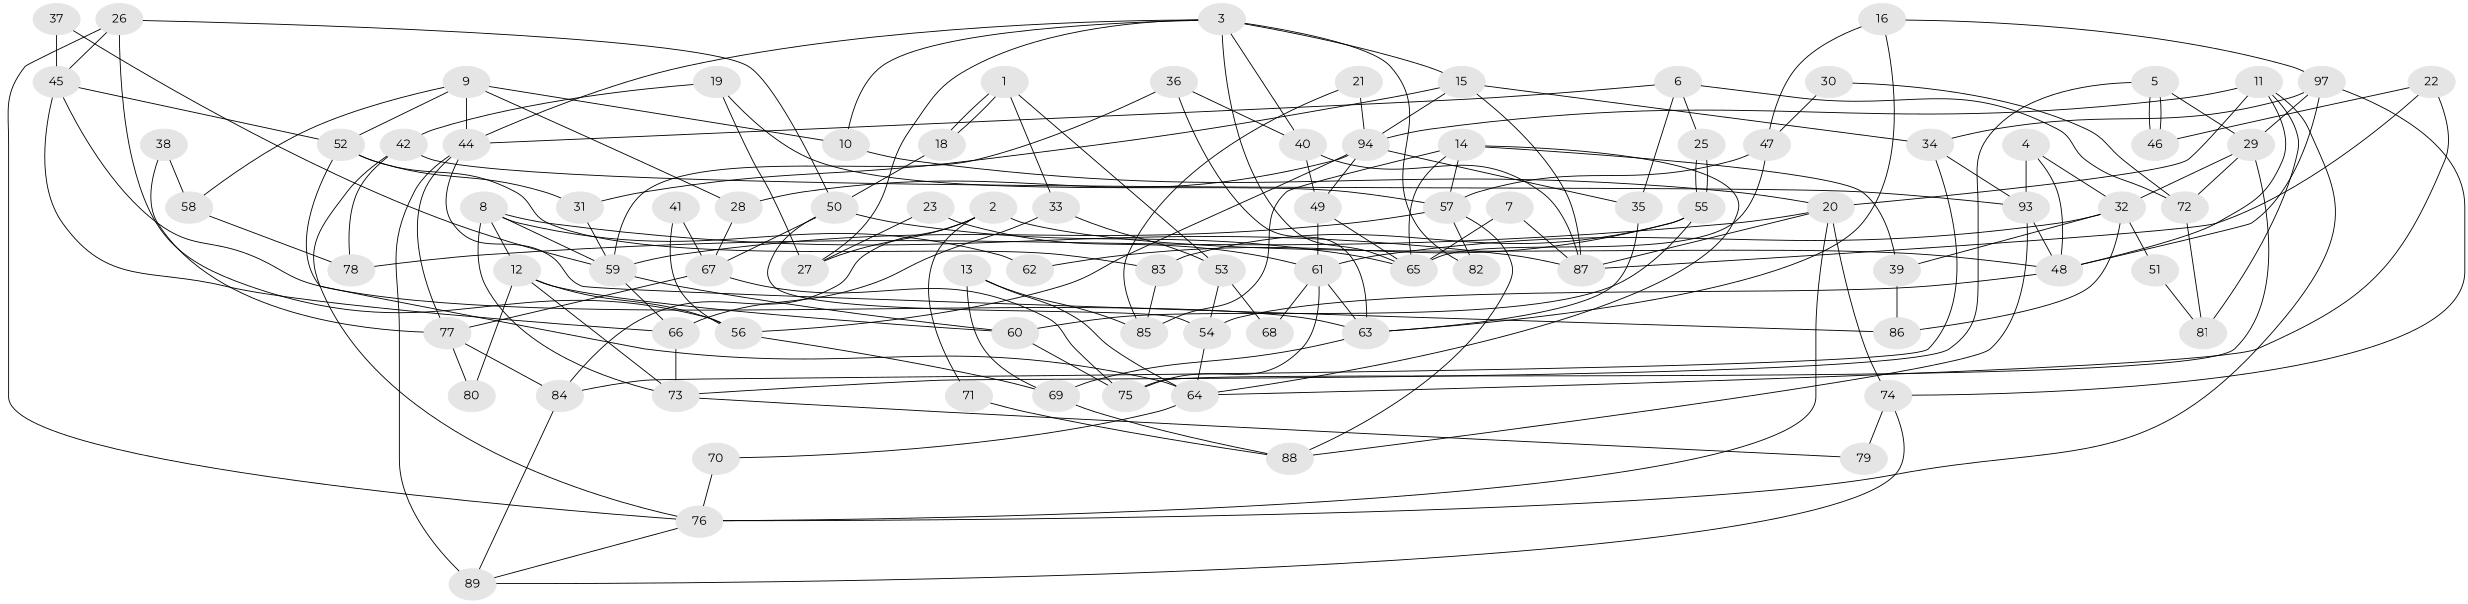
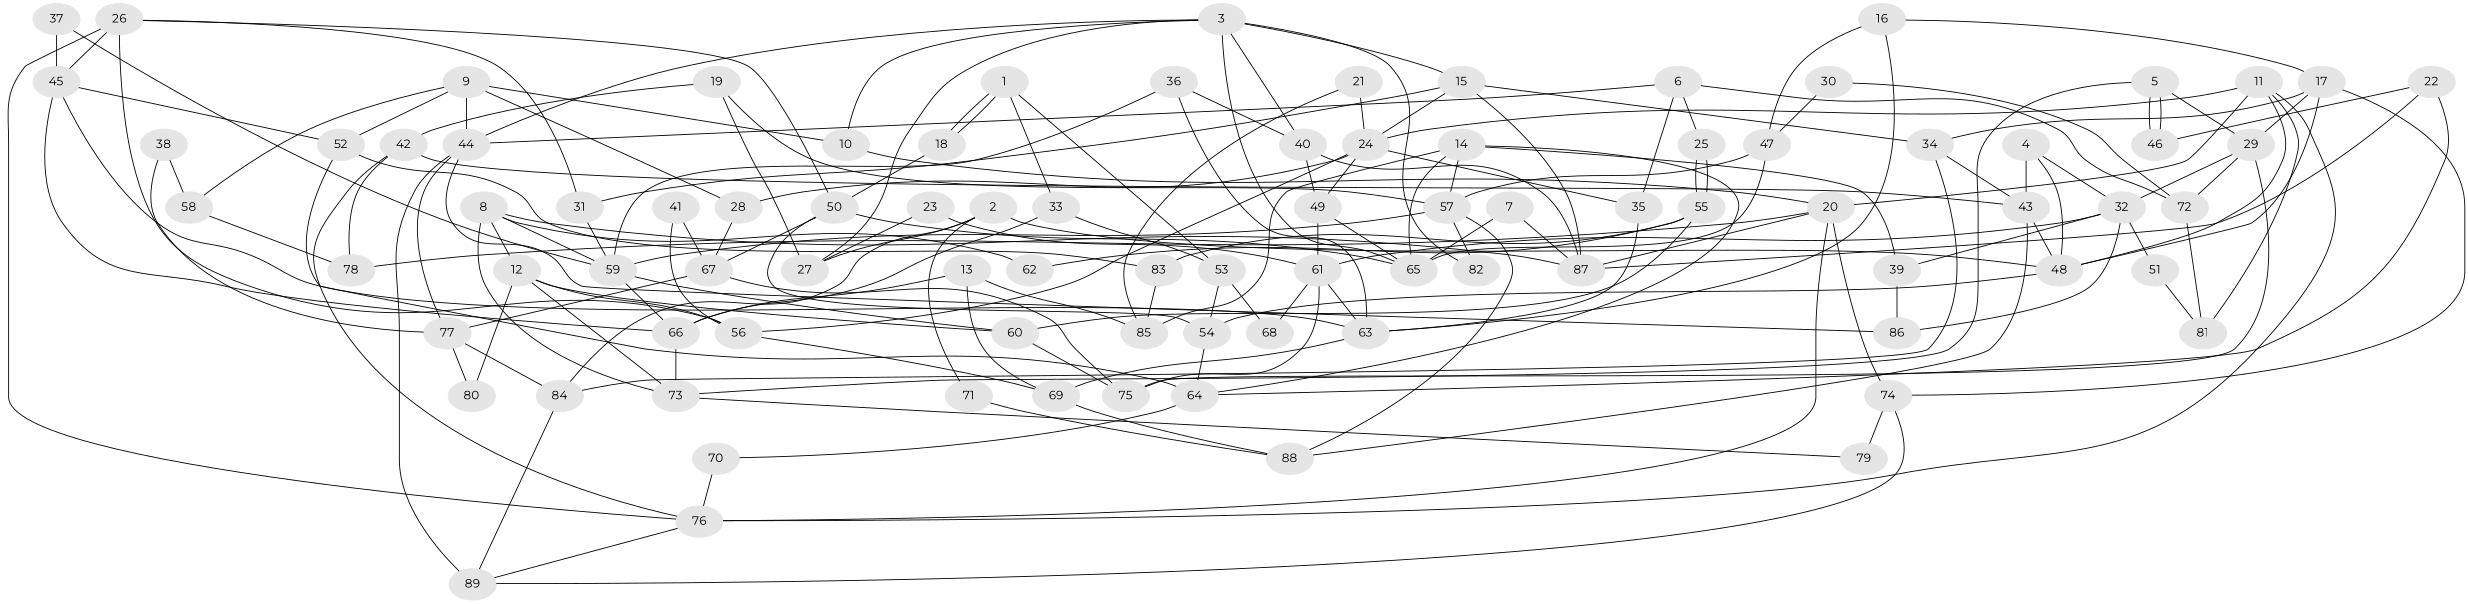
node "97": label "97" -> "17"
node "94": label "94" -> "24"
edge "52" -- "31": now "26" -- "31"
node "93": label "93" -> "43"
edge "13" -- "64": now "13" -- "66"
